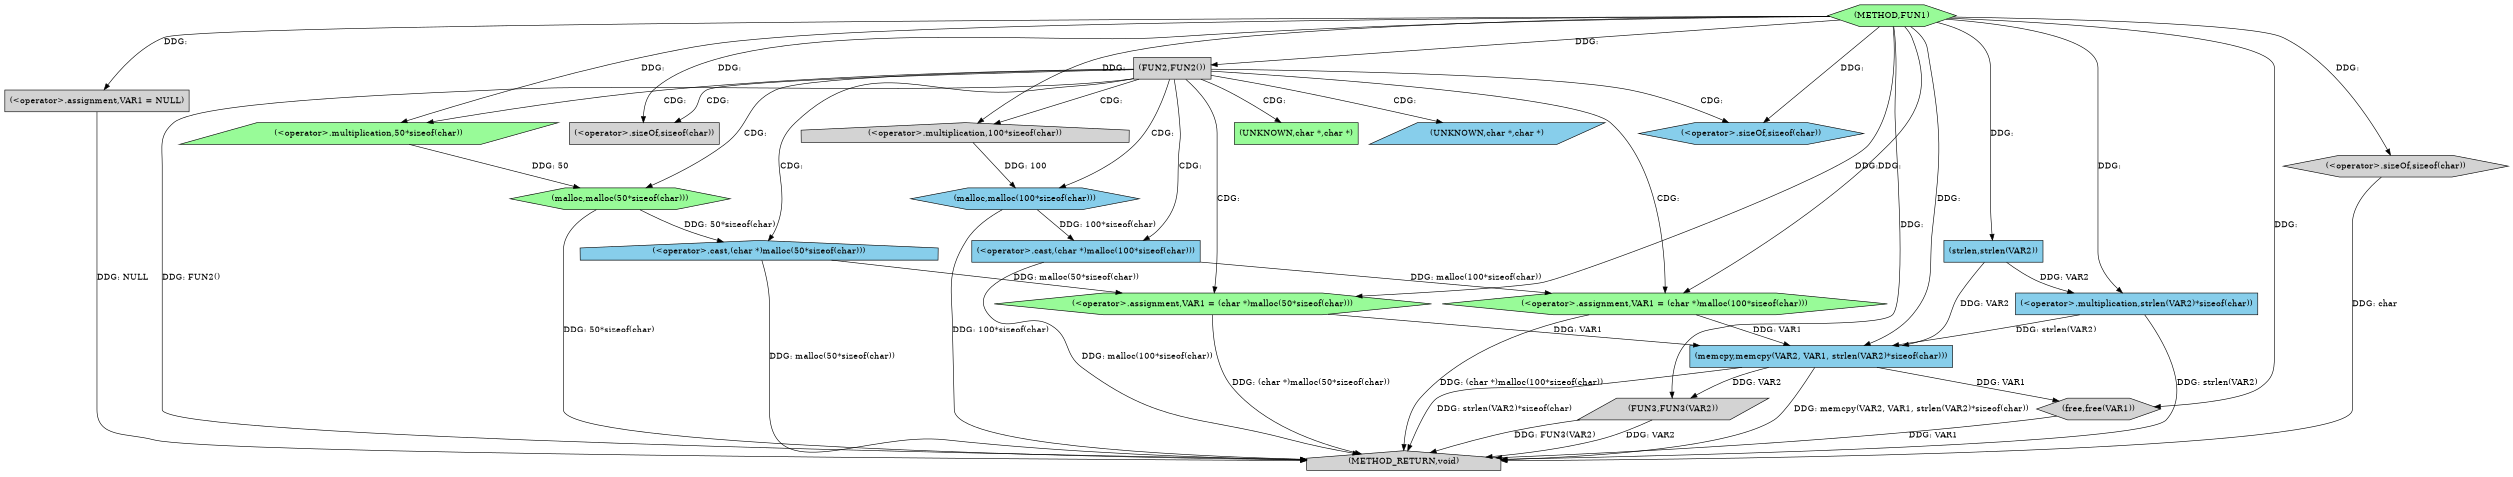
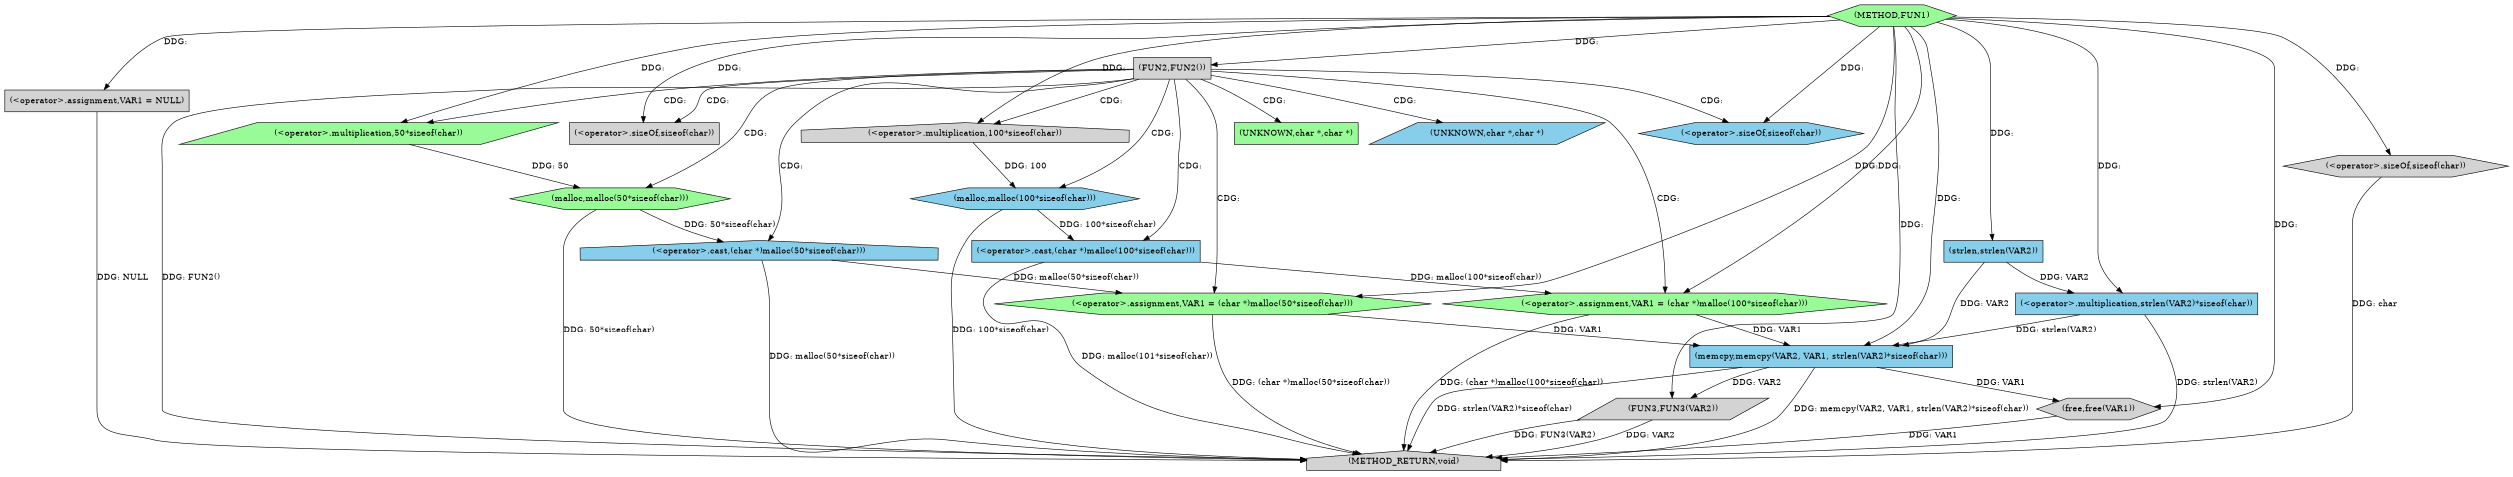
edge "(<operator>.cast,(char *)malloc(100*sizeof(char)))" -> "(METHOD_RETURN,void)": label "DDG: malloc(100*sizeof(char))" -> "DDG: malloc(101*sizeof(char))"
